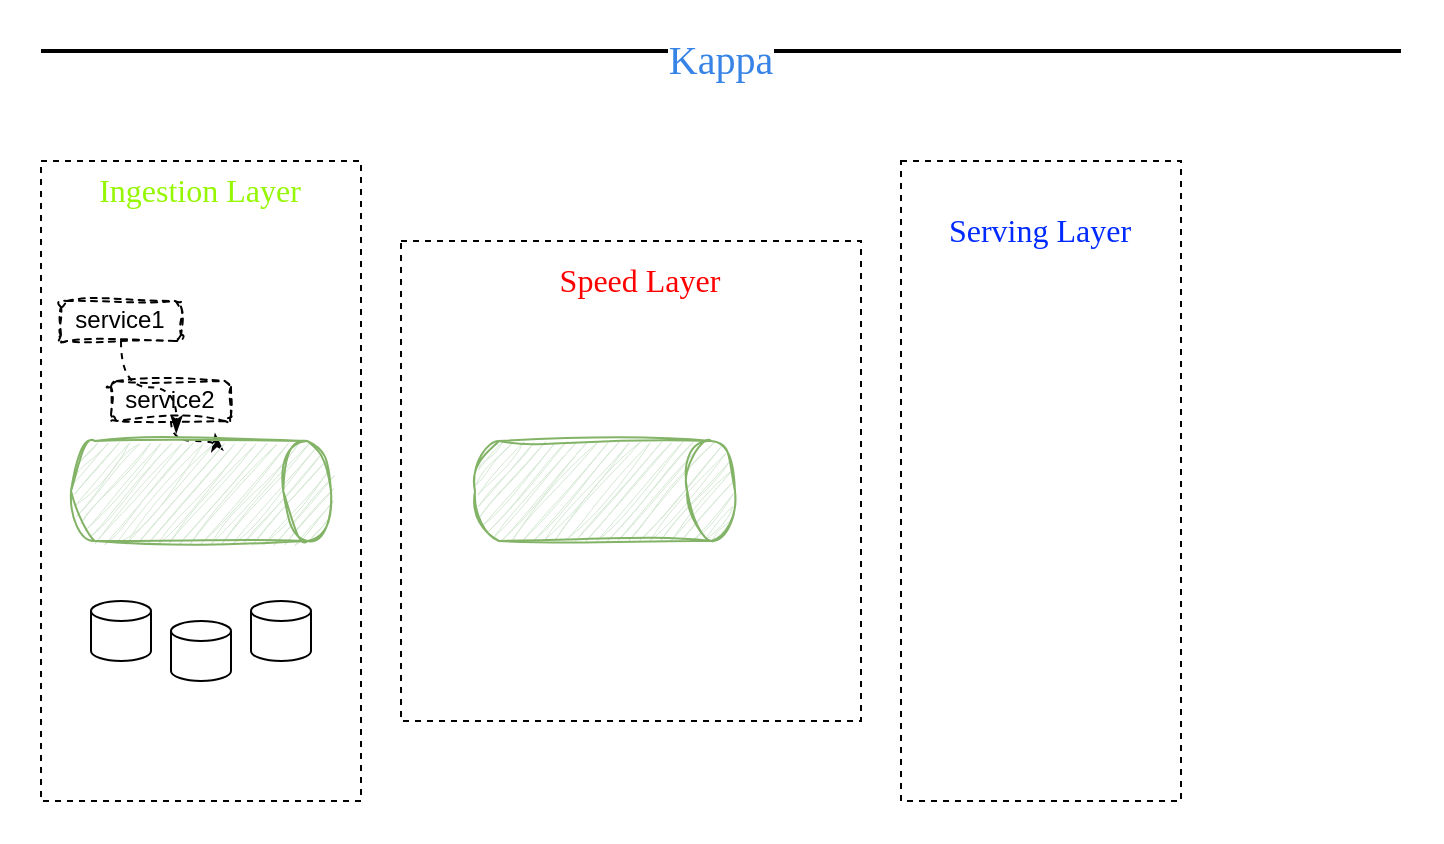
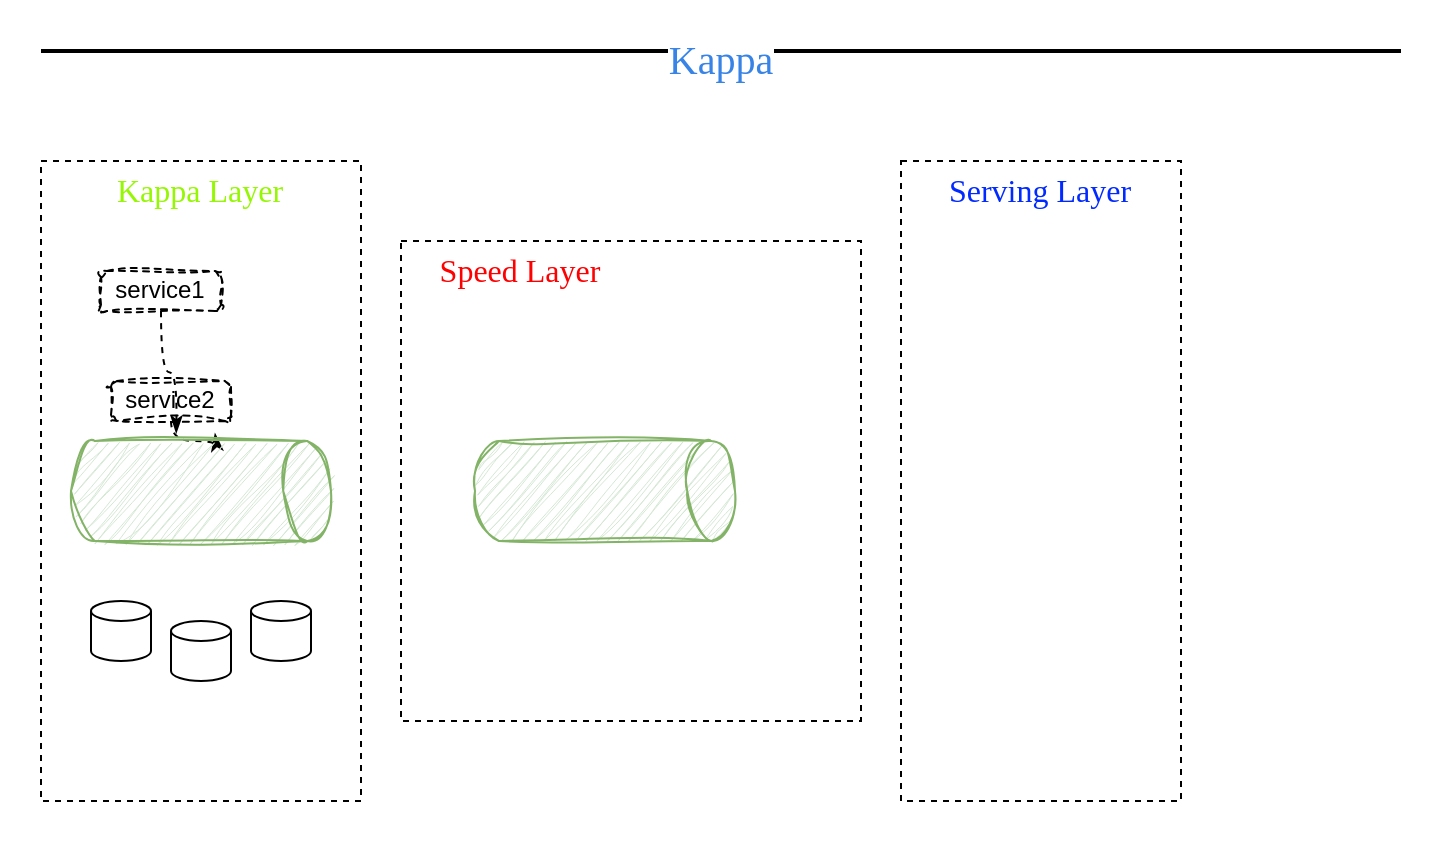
node "Ingestion Layer": label "Ingestion Layer" -> "Kappa Layer"
node "Serving Layer": moved (1041, 231) -> (1041, 191)
node "Speed Layer": moved (641, 281) -> (521, 271)
node "service1": moved (121, 321) -> (161, 291)
